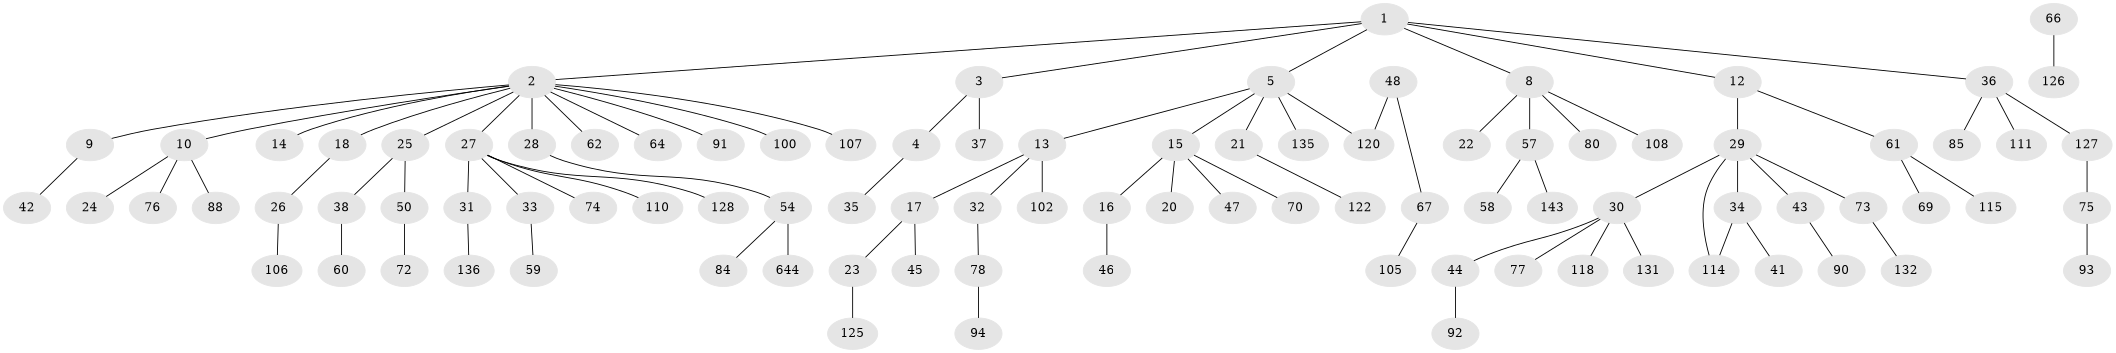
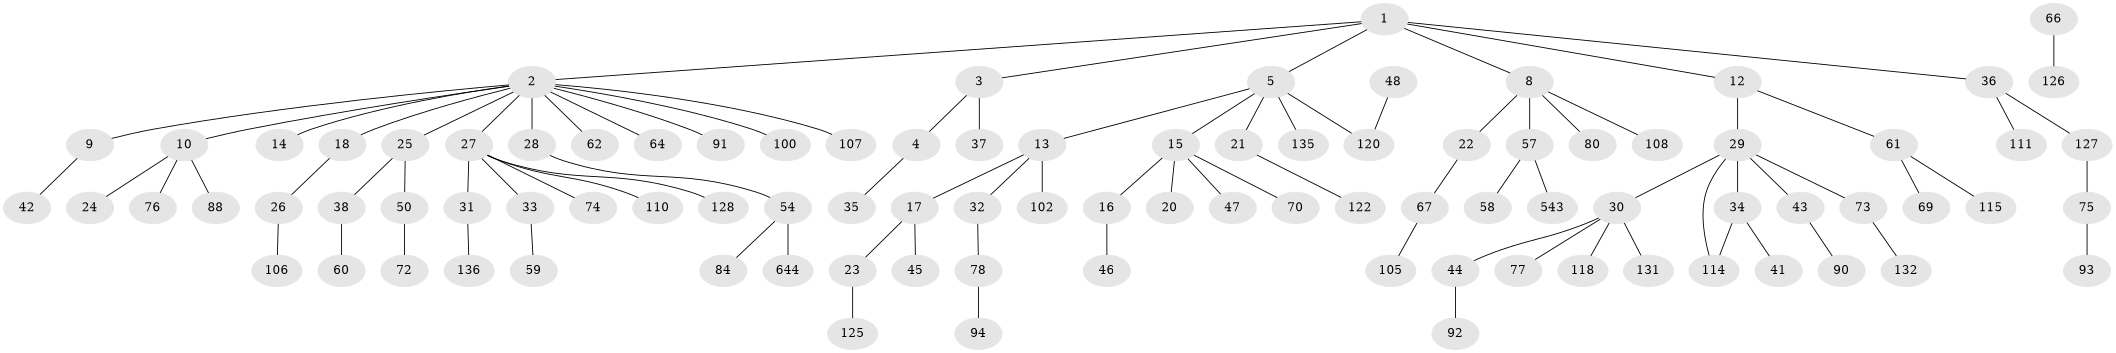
edge "48" -- "67": now "22" -- "67"
node "85": removed
node "143": label "143" -> "543"
